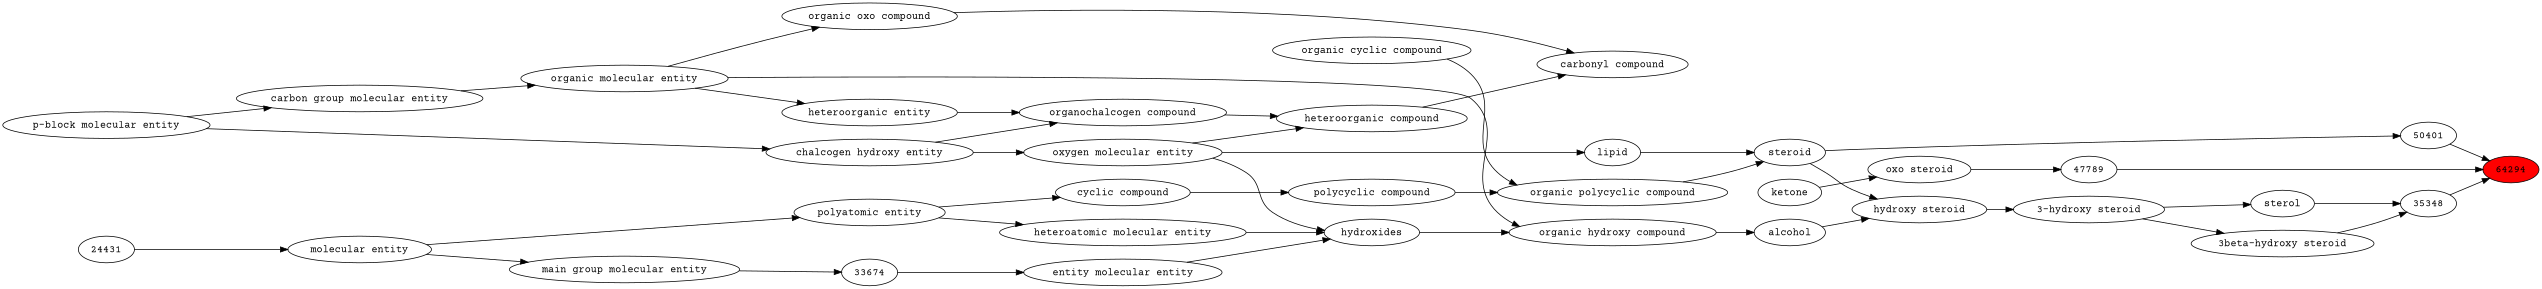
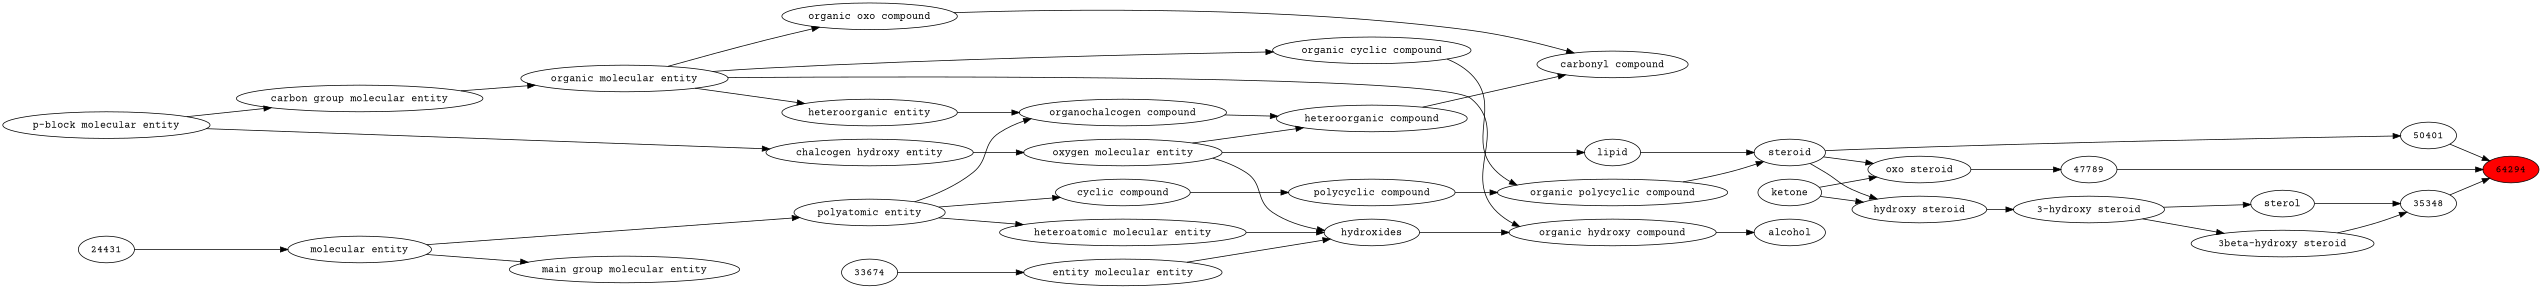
edge "organic molecular entity" -> "organic cyclic compound": added
edge "chalcogen hydroxy entity" -> "organochalcogen compound": now "polyatomic entity" -> "organochalcogen compound"
edge "steroid" -> "oxo steroid": added
edge "alcohol" -> "hydroxy steroid": now "ketone" -> "hydroxy steroid"
edge "main group molecular entity" -> "33674": removed
